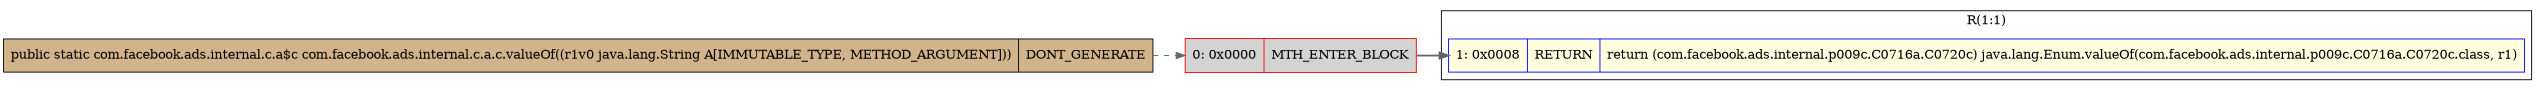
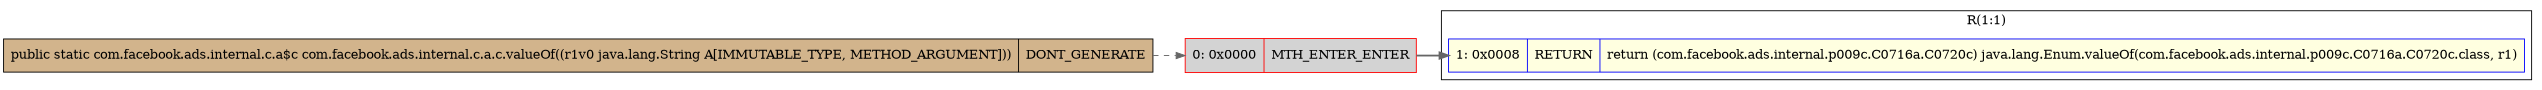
node "0: 0x0000": text "MTH_ENTER_BLOCK" -> "MTH_ENTER_ENTER"
